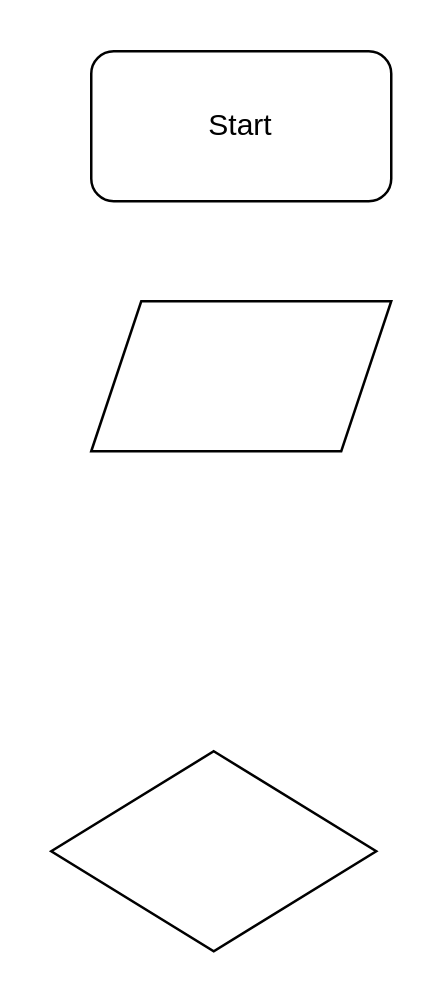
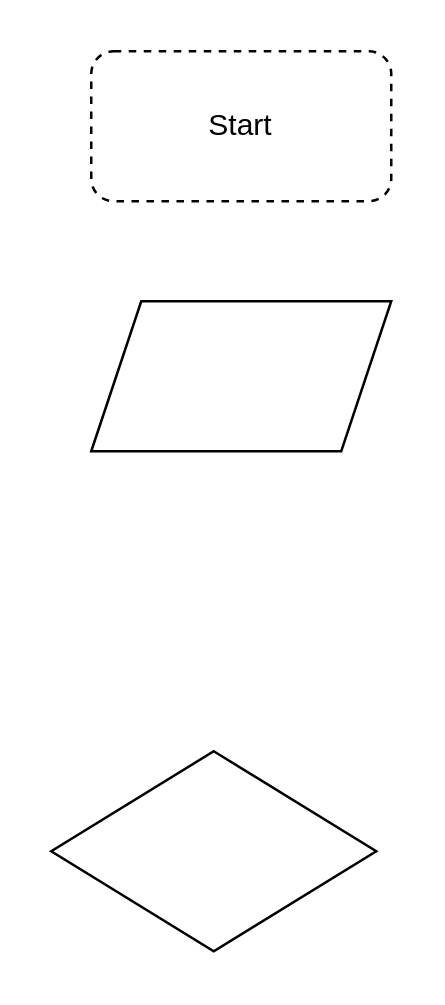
node "Start": style solid -> dashed
